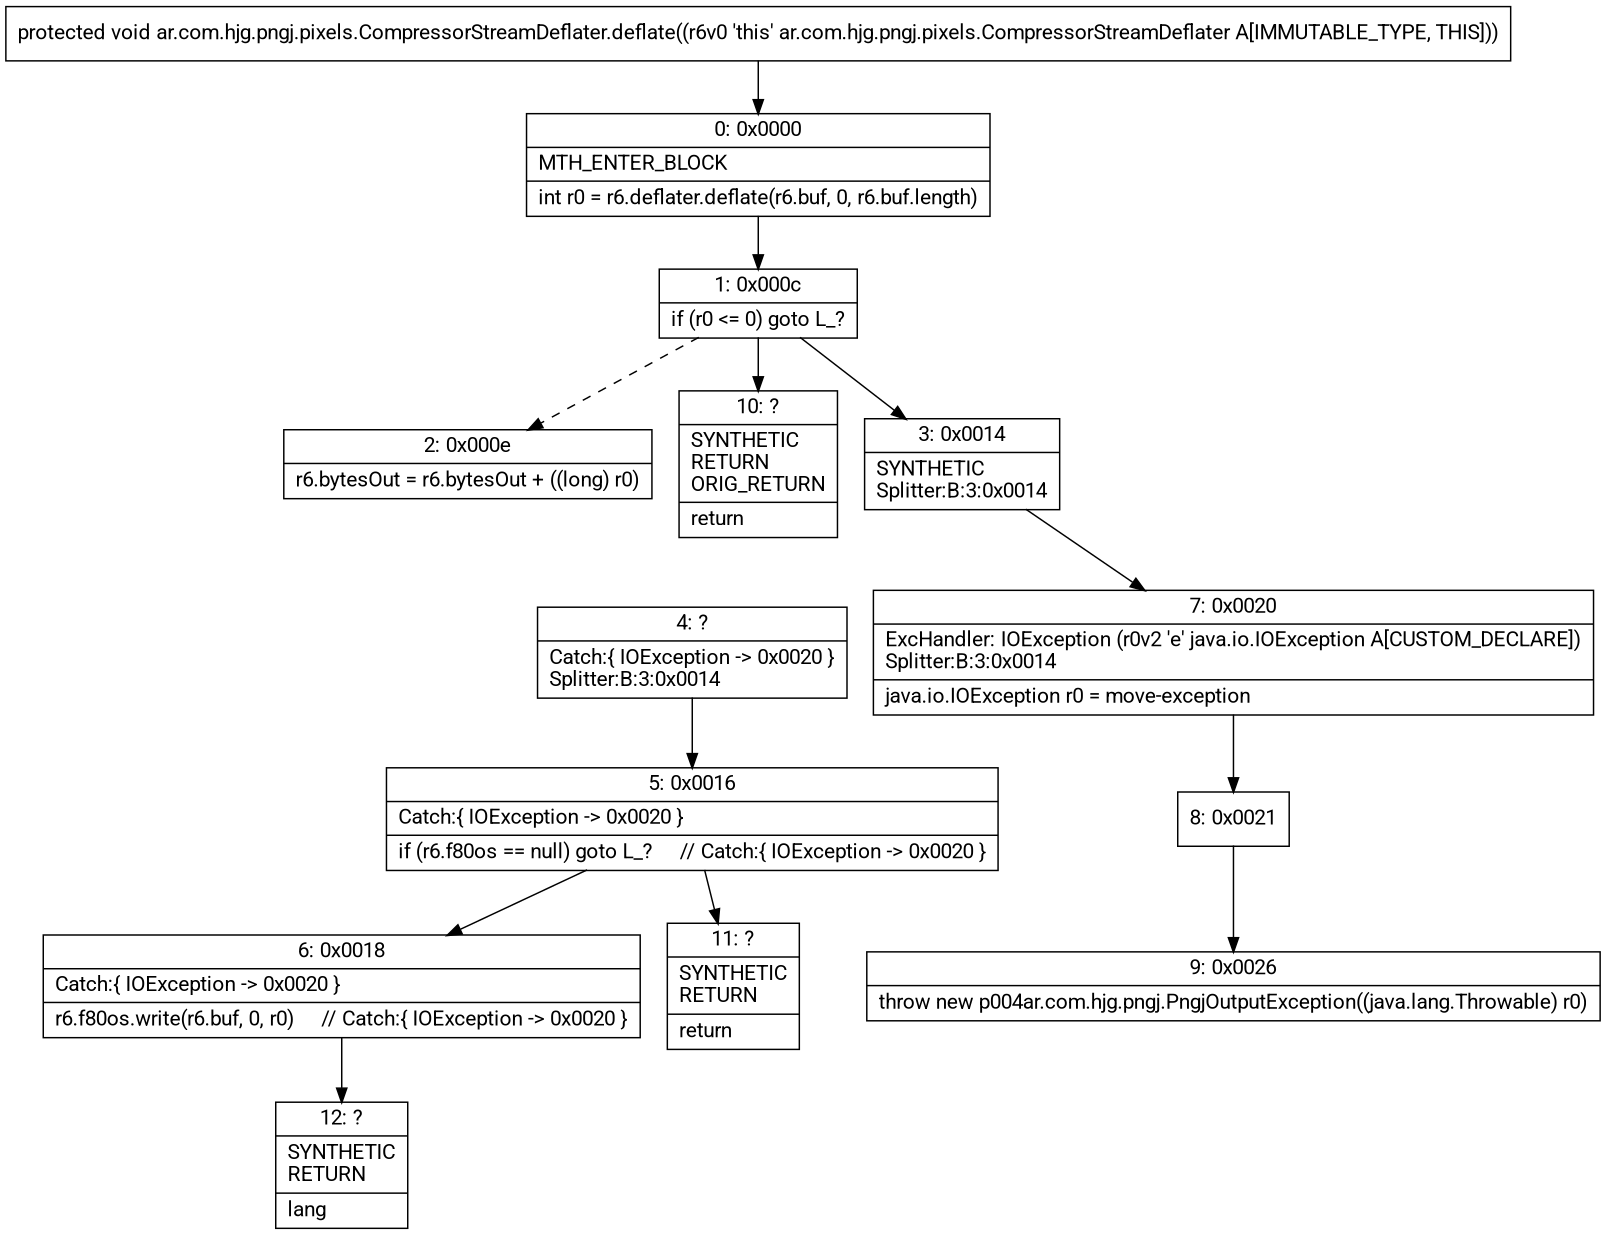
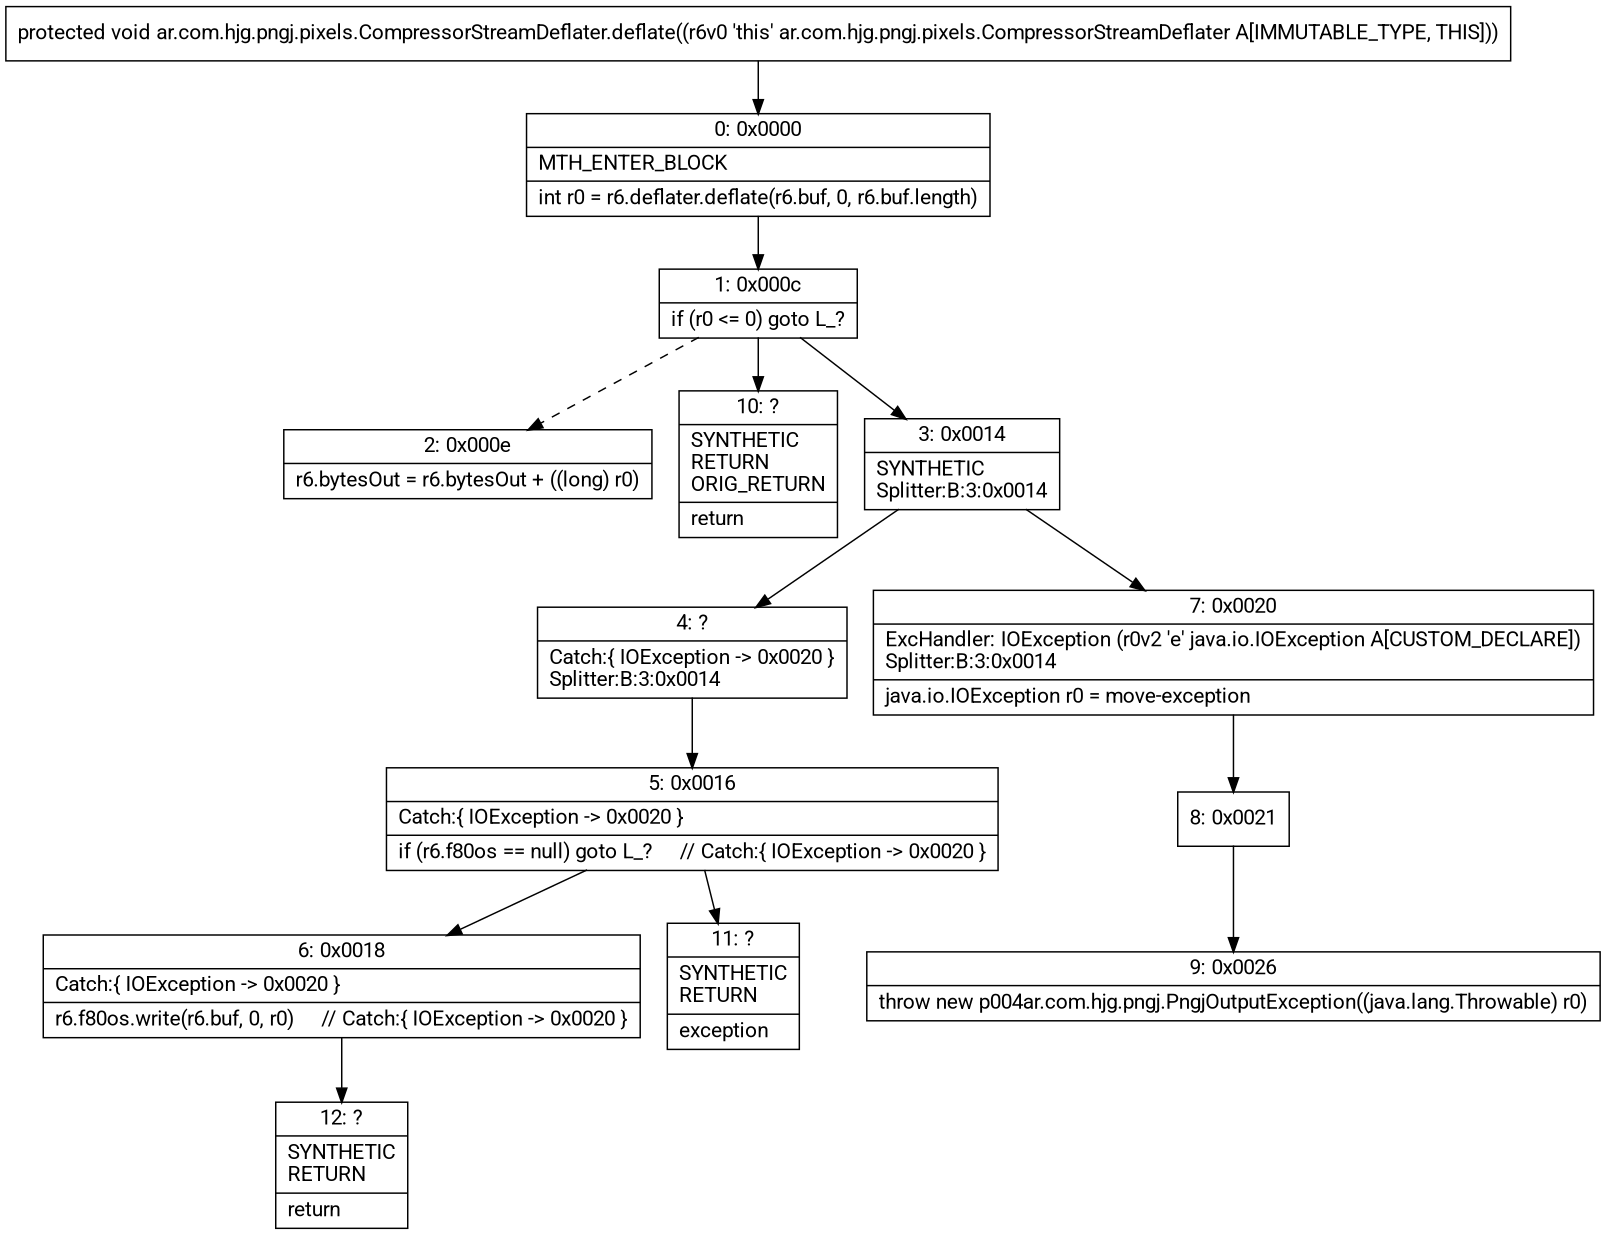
edge "3: 0x0014" -> "4: ?": added
node "11: ?": text "return" -> "exception"
node "12: ?": text "lang" -> "return"
